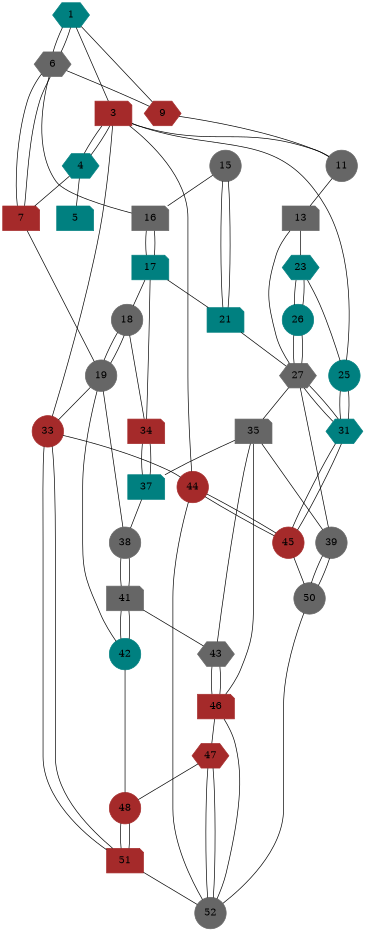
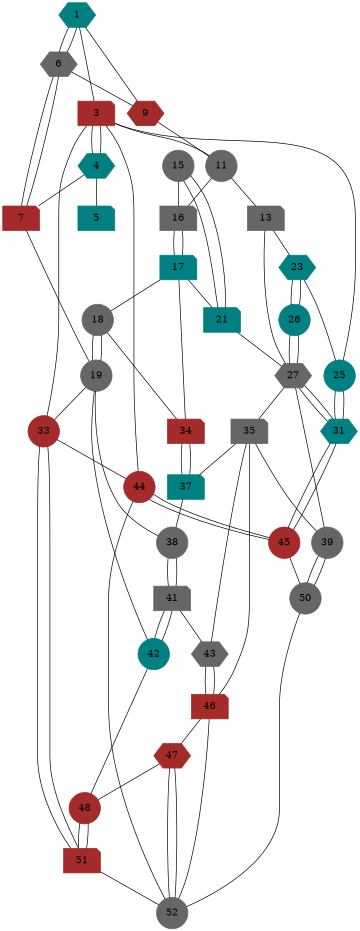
edge "6" -- "16": now "11" -- "16"
